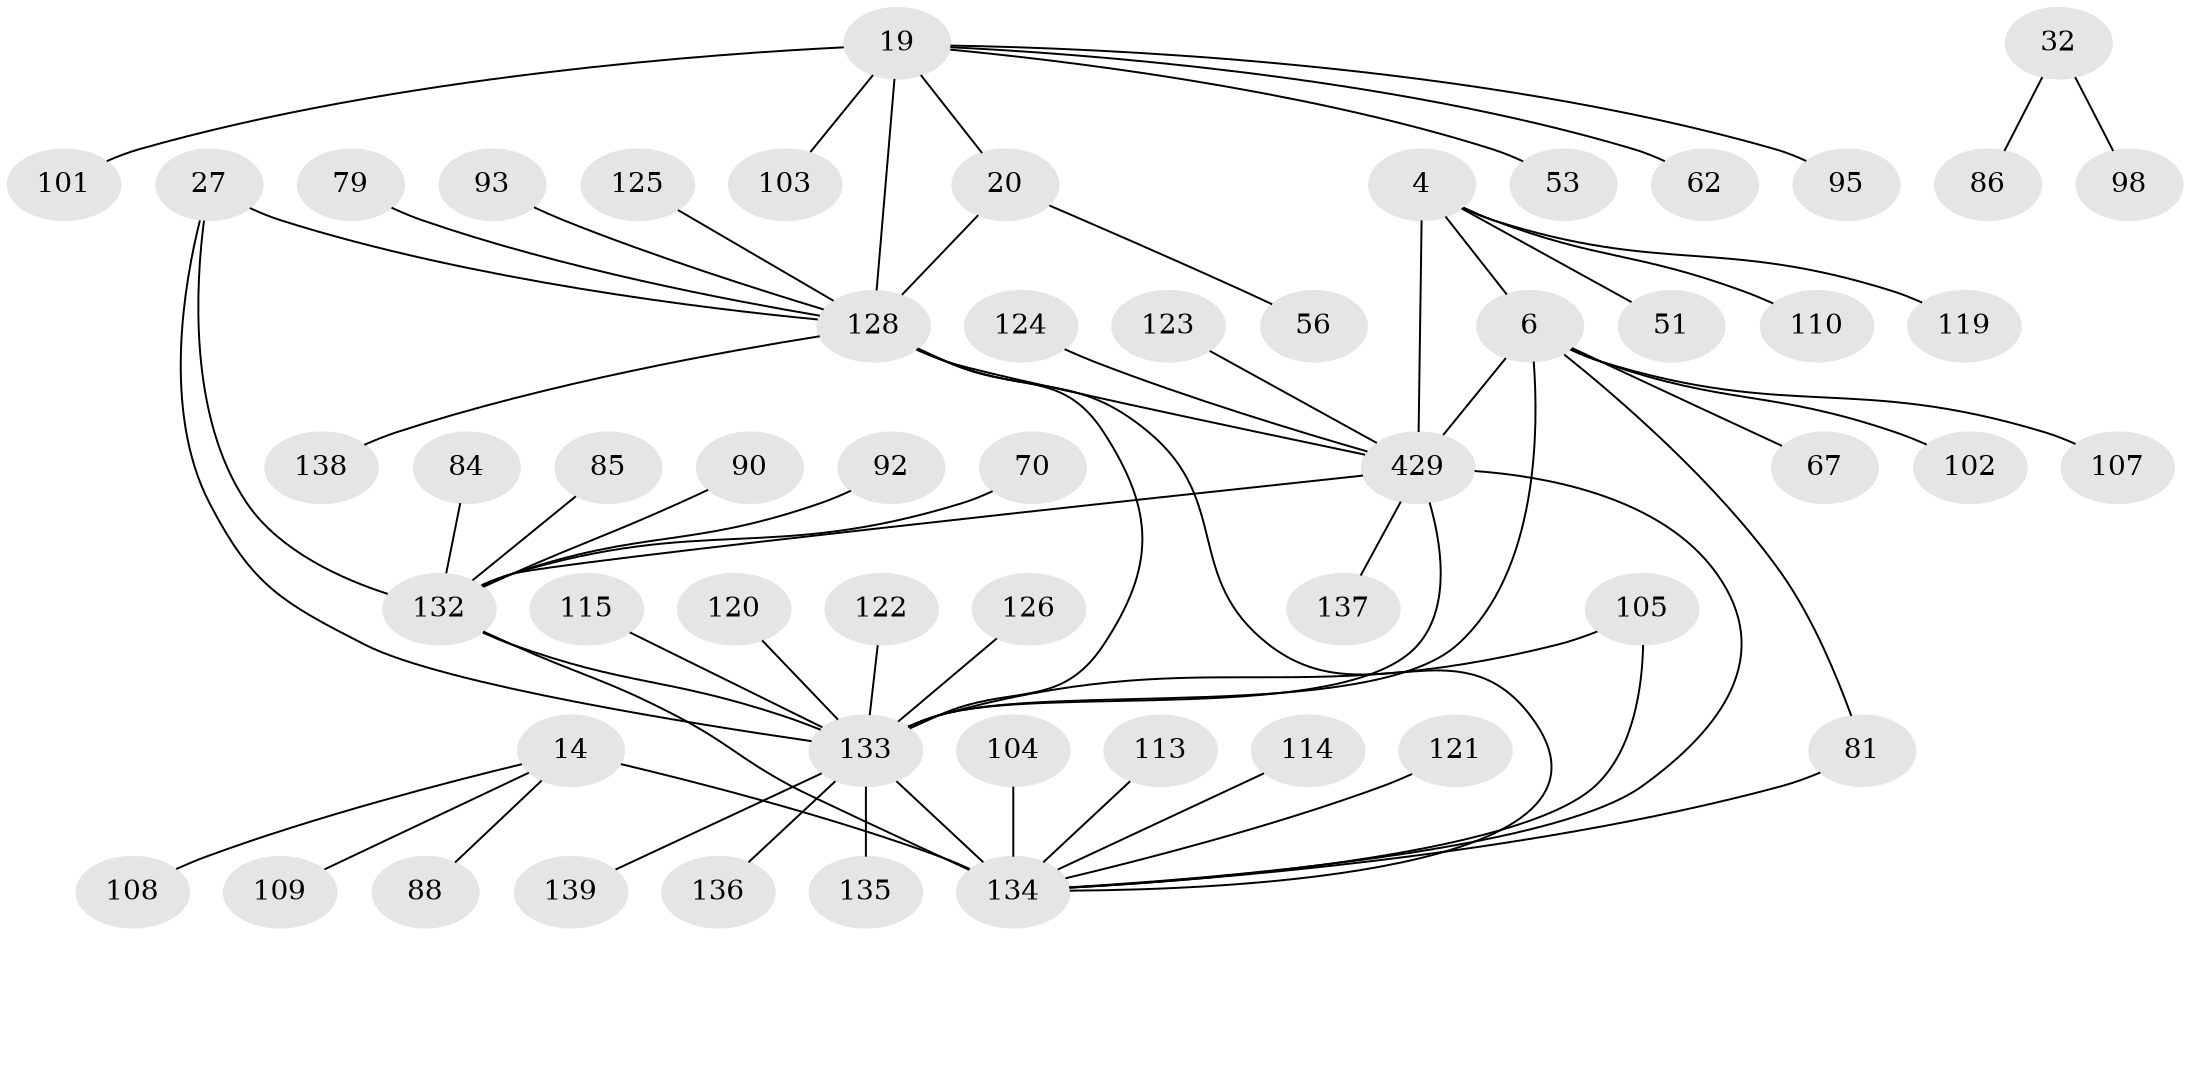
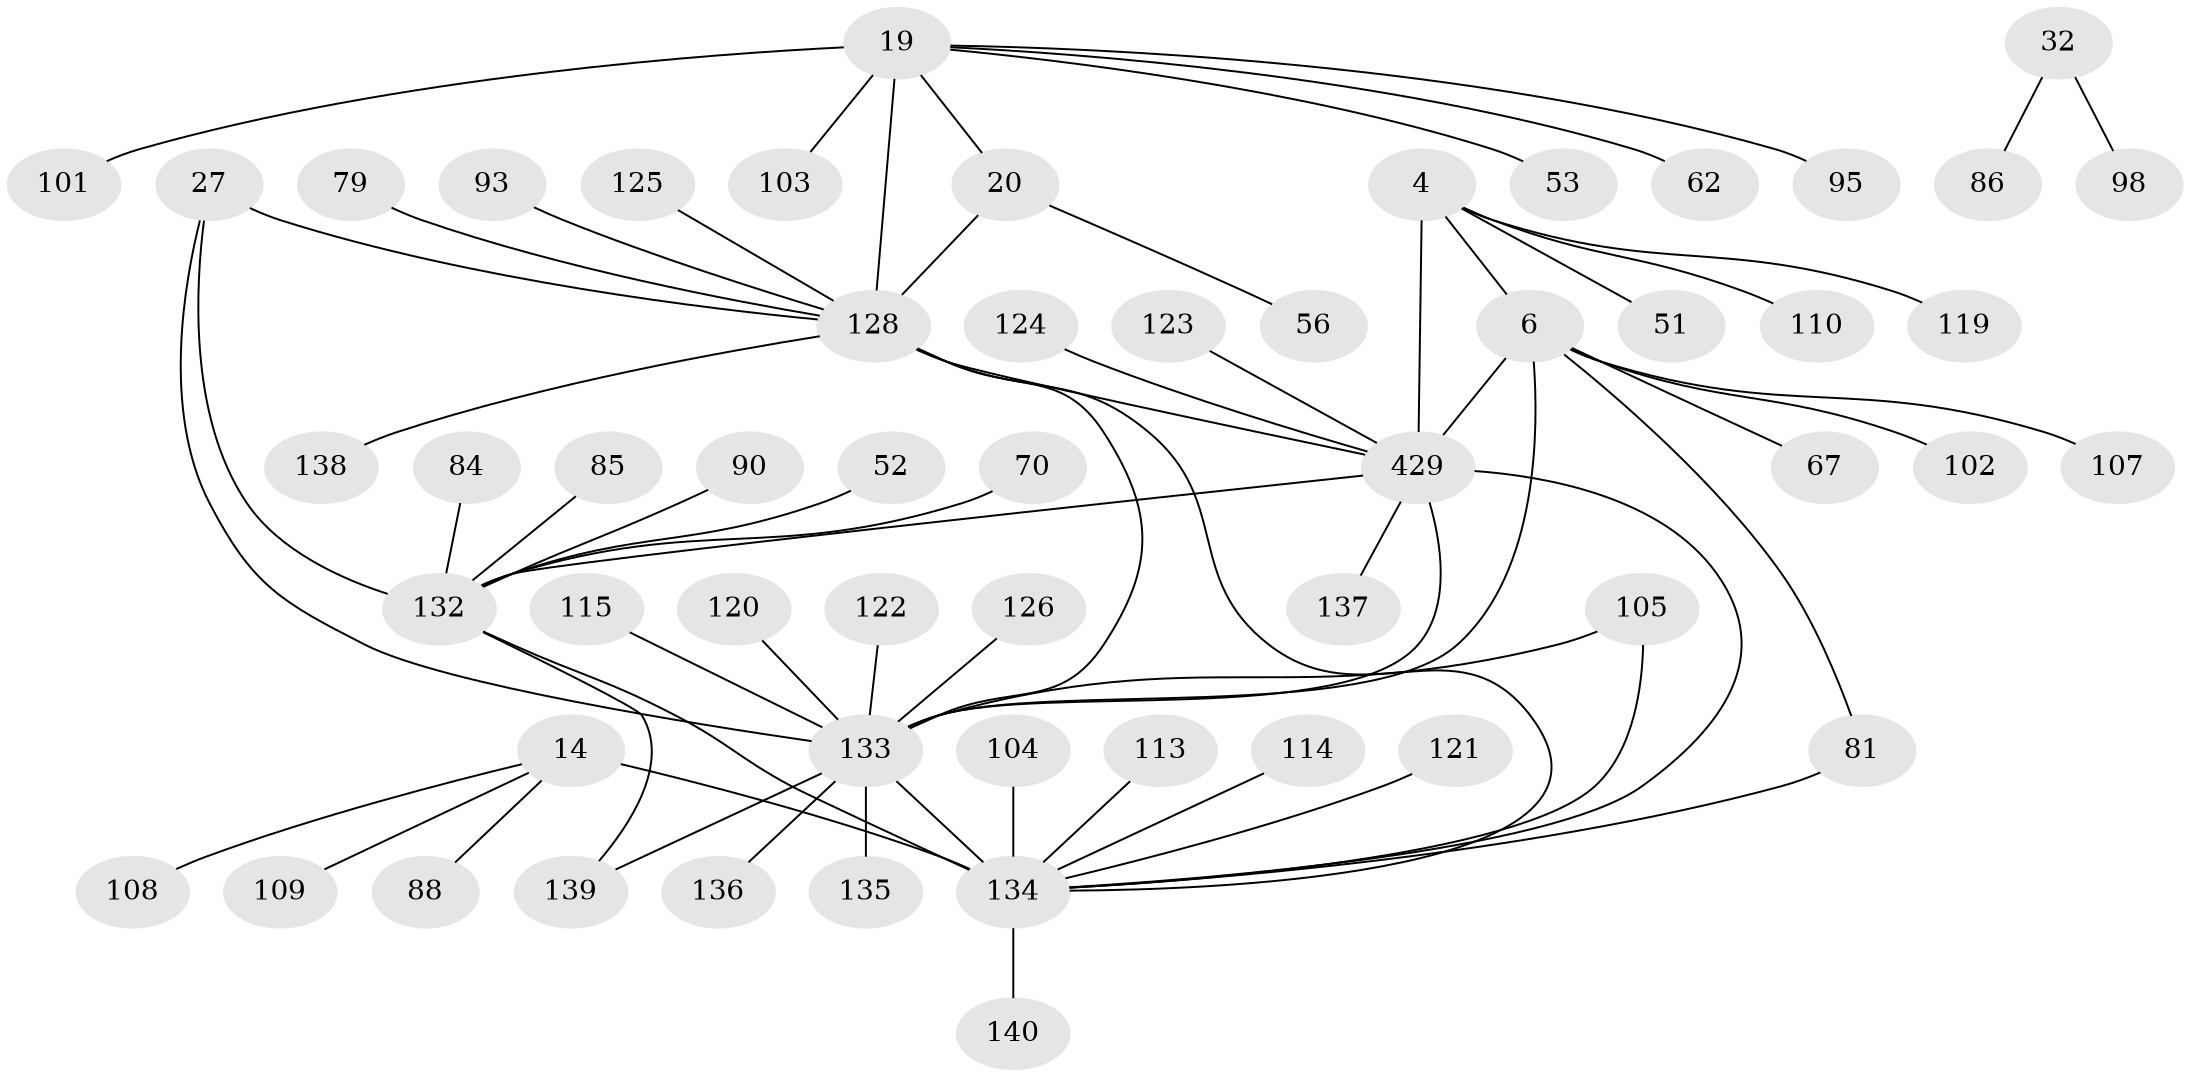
node "92": label "92" -> "52"
edge "132" -- "133": now "132" -- "139"
node "140": added
